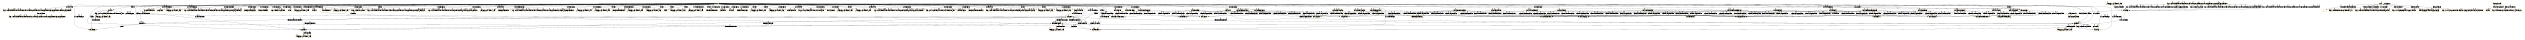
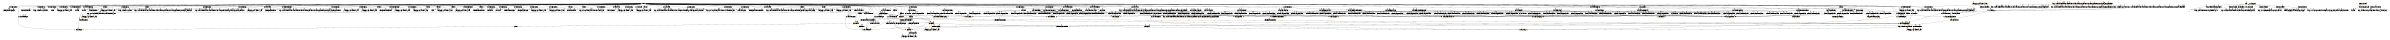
node ":tieneAnclajeOrigen": added
edge "sosa:usedProcedure" -> "sosa:Procedure": label "endDate:rangeIncludes" -> "schema:rangeIncludes"
edge "sosa:hasResult" -> "sosa:Sampling": label "schema:domainIncludes" -> "owl:versionIRI"
edge "sosa:hosts" -> ":Bicicleta": now "sosa:hosts" -> "sosa:Sensor"
